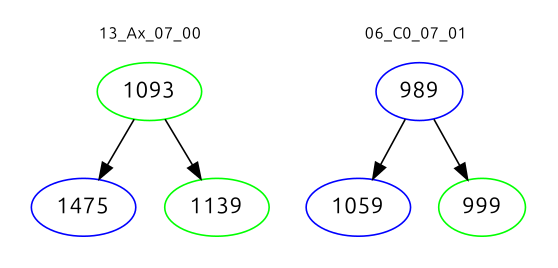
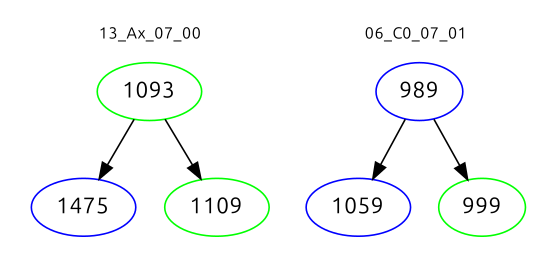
node "1139": label "1139" -> "1109"
